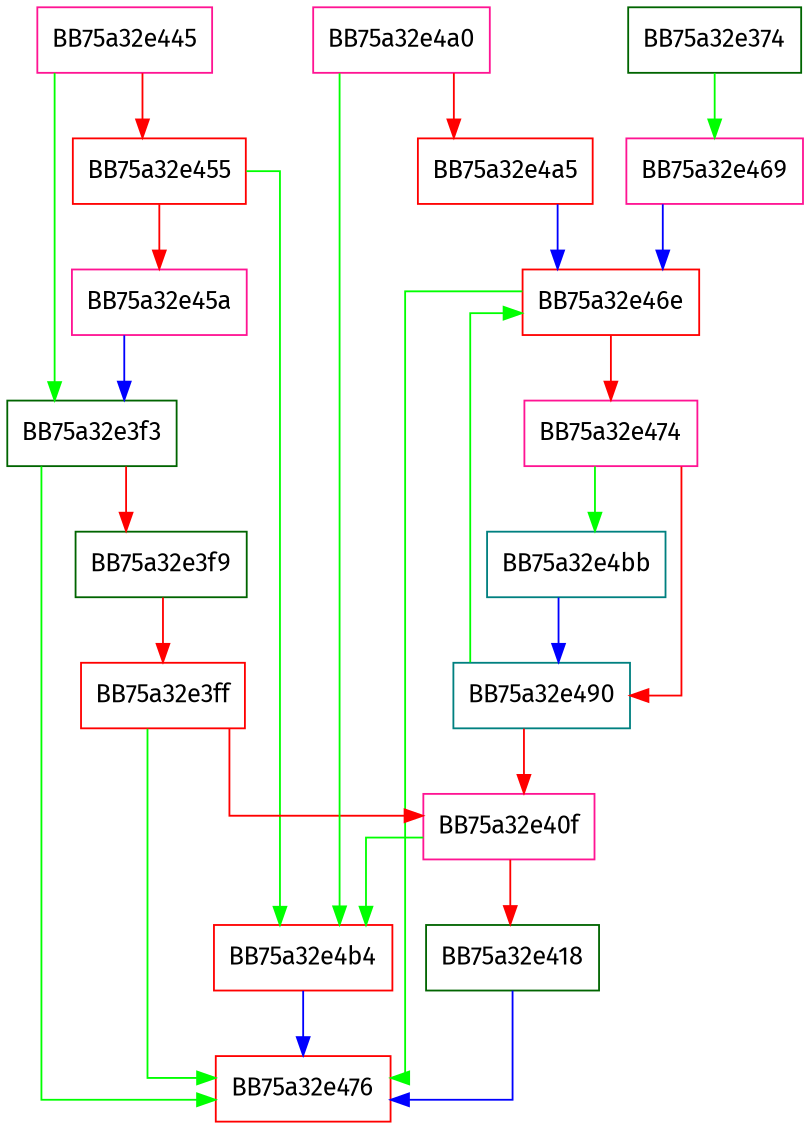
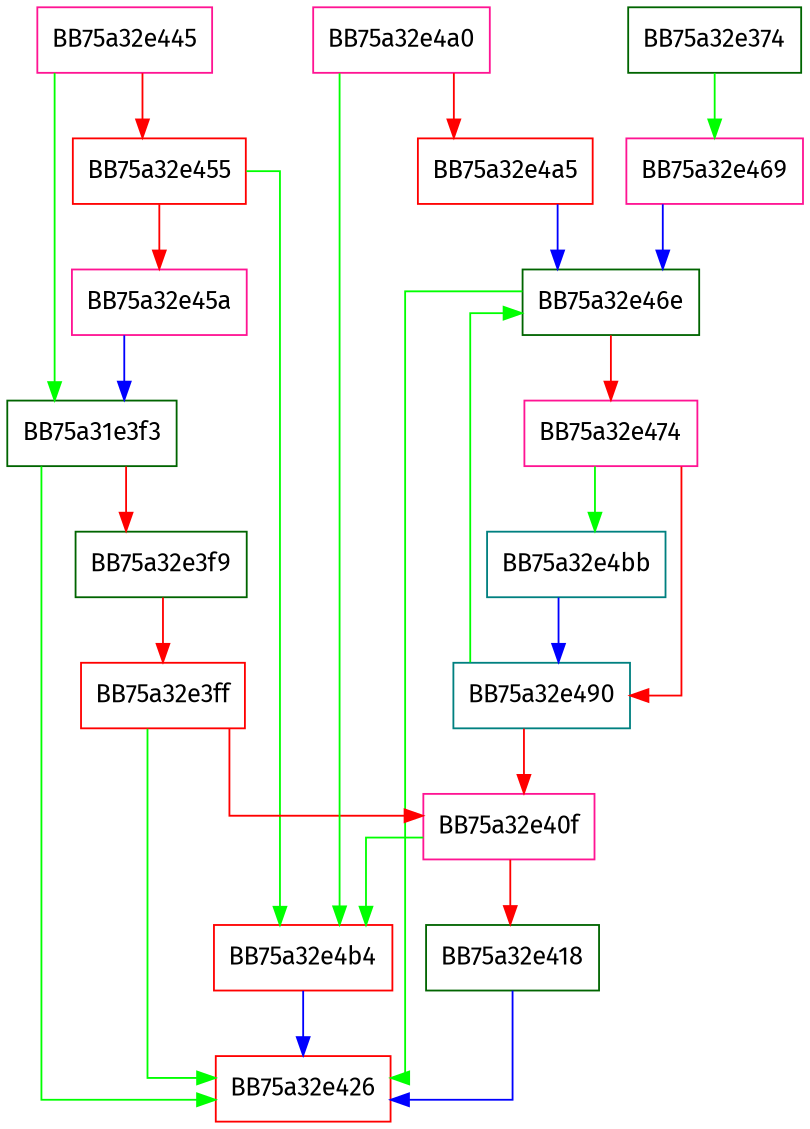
node "BB75a32e46e": color red -> darkgreen
node "BB75a32e3f3": label "BB75a32e3f3" -> "BB75a31e3f3"
node "BB75a32e476": label "BB75a32e476" -> "BB75a32e426"
